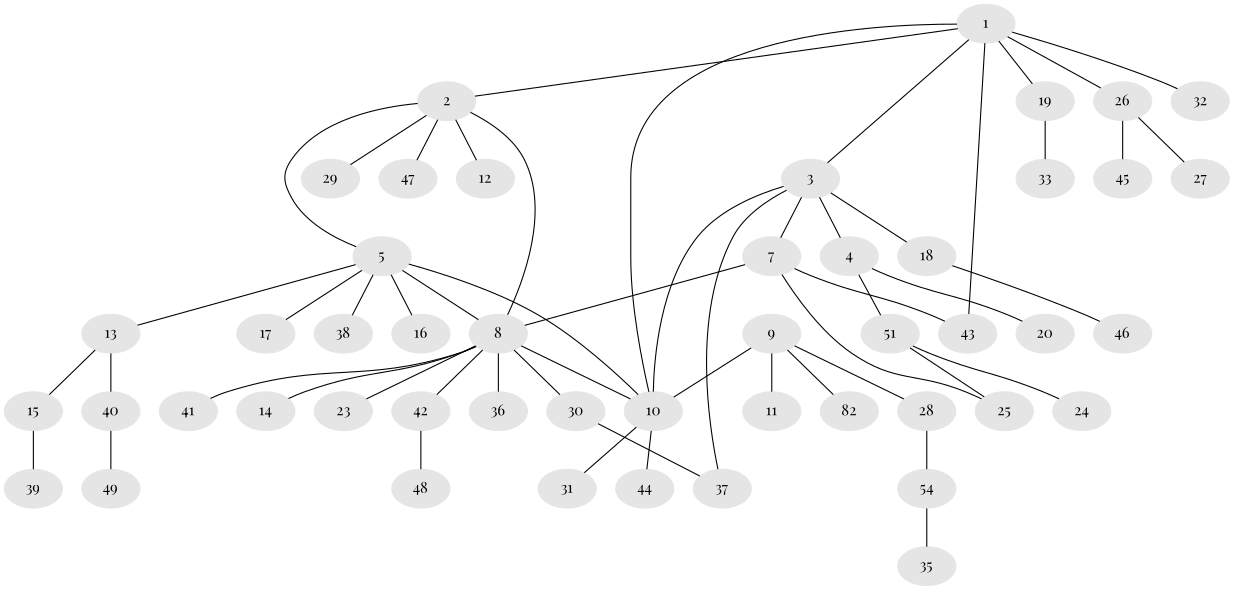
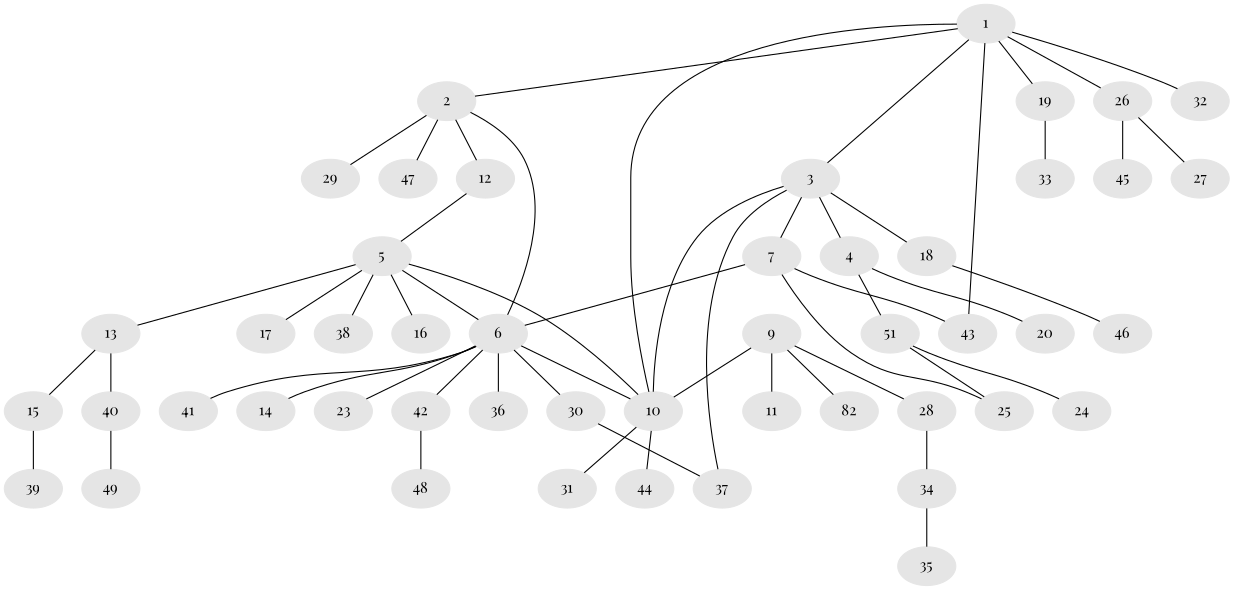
edge "2" -- "5": now "12" -- "5"
node "8": label "8" -> "6"
node "54": label "54" -> "34"
